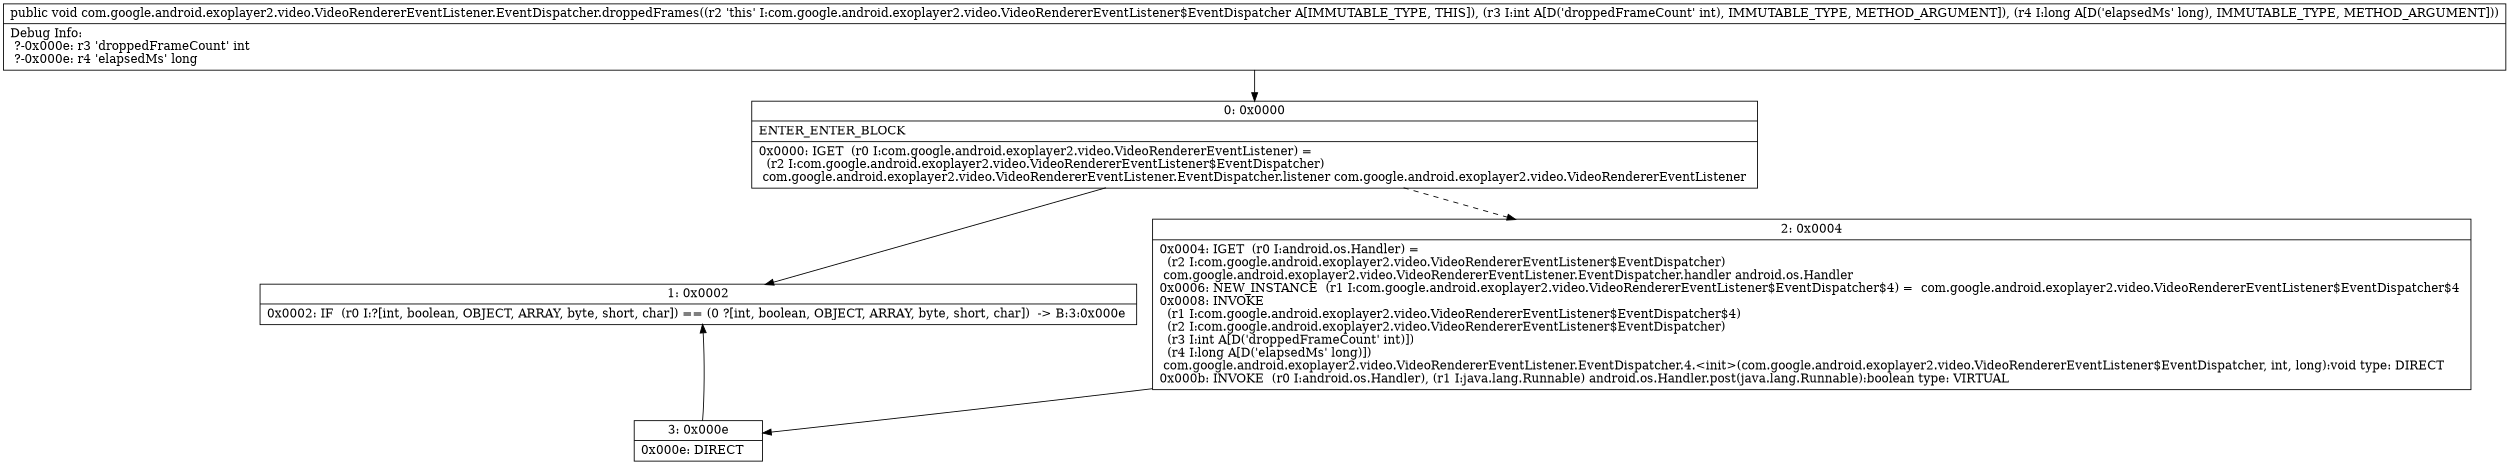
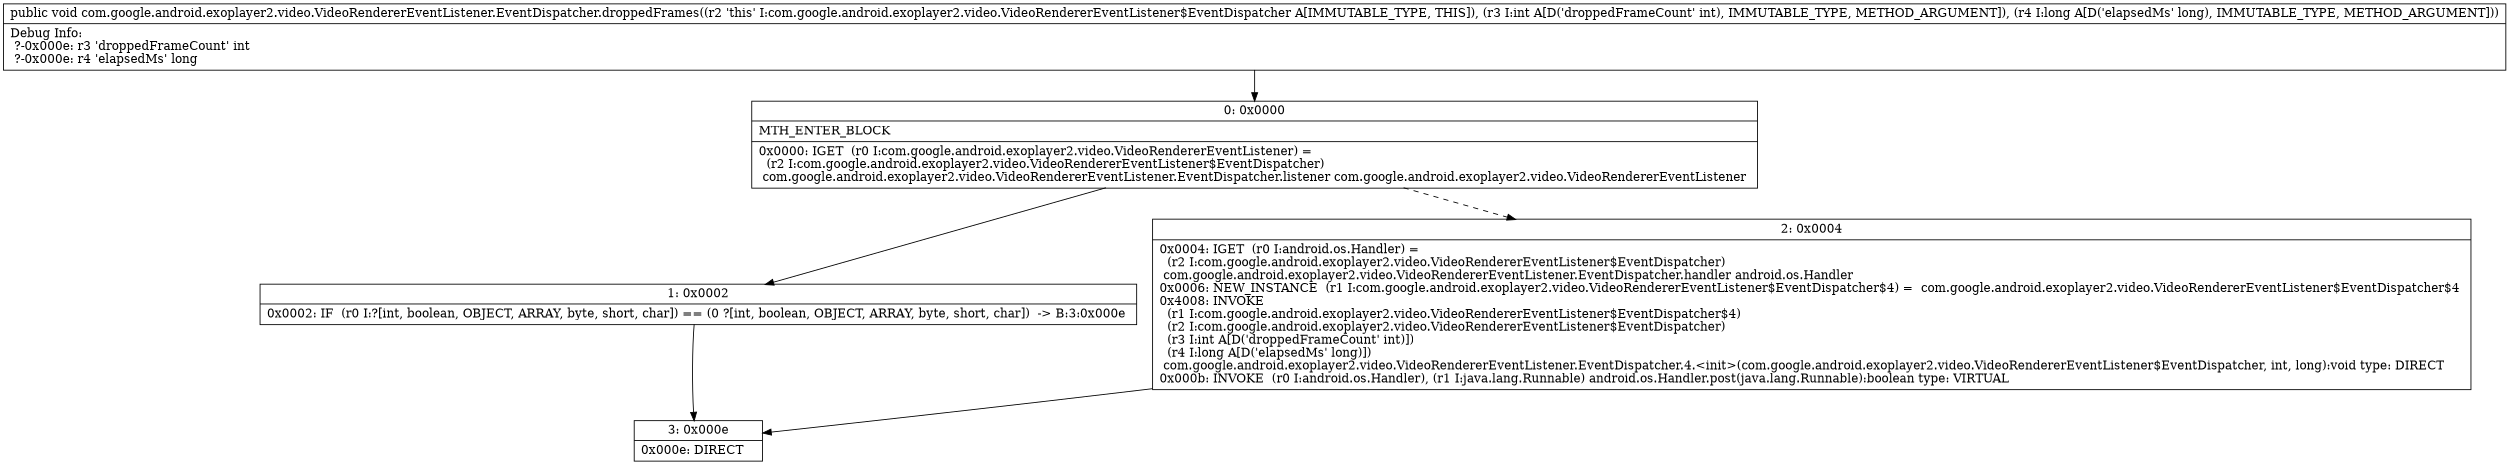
node "0: 0x0000": text "ENTER_ENTER_BLOCK" -> "MTH_ENTER_BLOCK"
node "2: 0x0004": text "0x0008: INVOKE" -> "0x4008: INVOKE"
edge "3: 0x000e" -> "1: 0x0002": reversed
